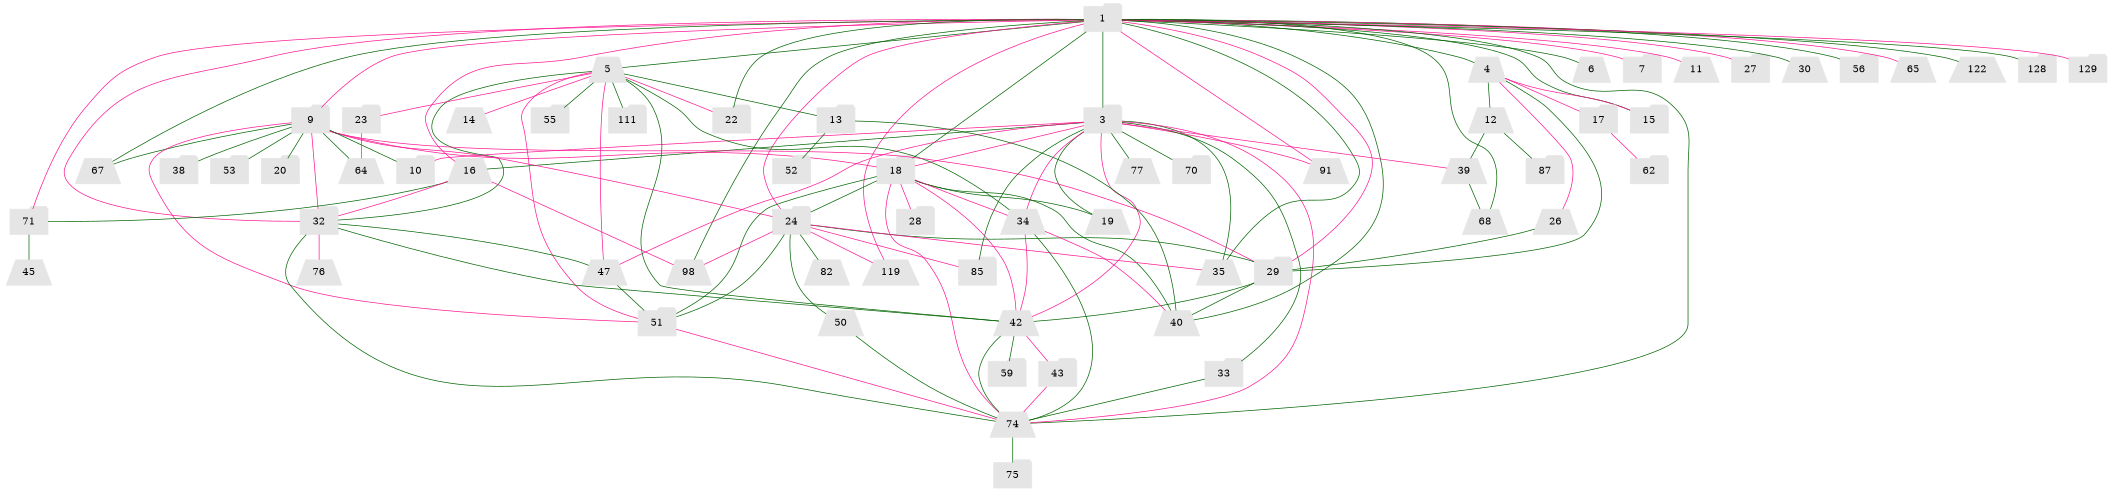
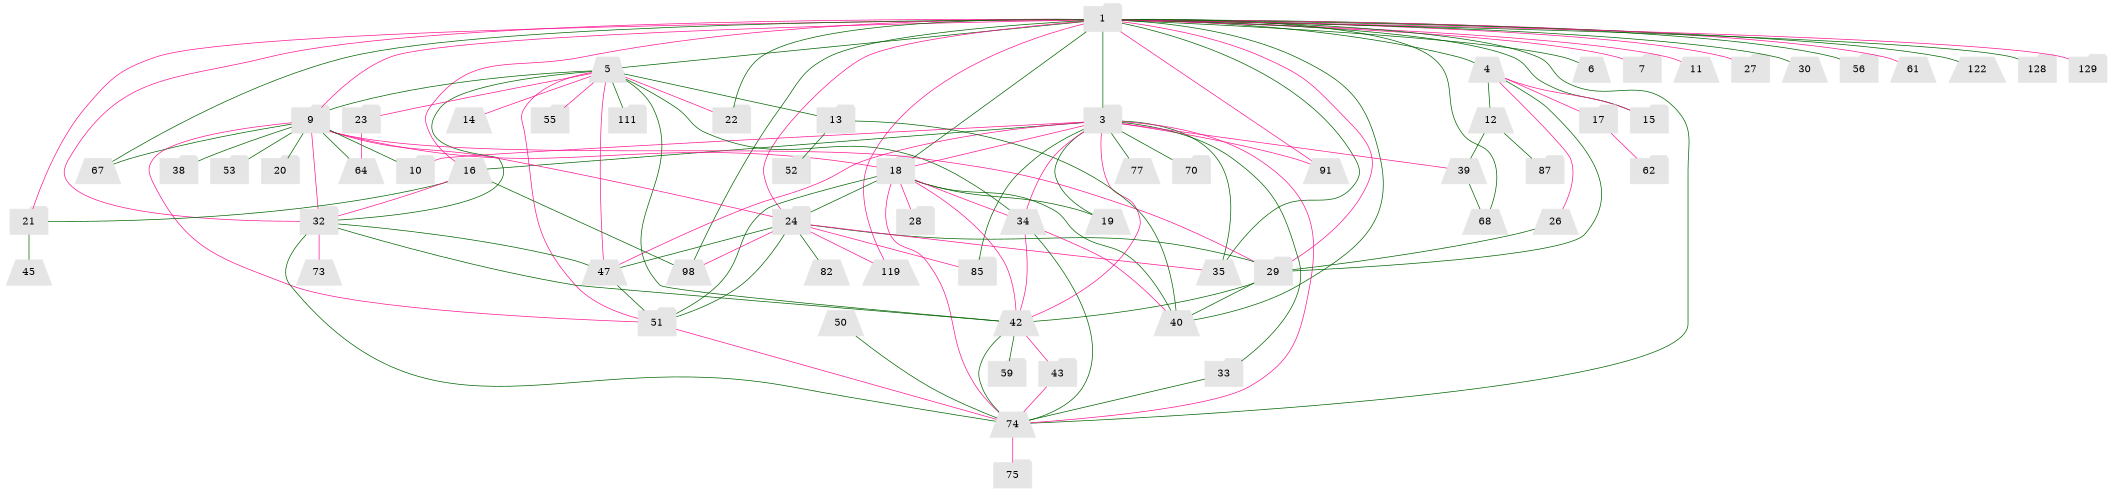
node "65": label "65" -> "61"
edge "5" -- "9": added
edge "5" -- "55": color darkgreen -> deeppink
node "71": label "71" -> "21"
edge "16" -- "98": color deeppink -> darkgreen
node "76": label "76" -> "73"
edge "24" -- "50": now "24" -- "47"
edge "74" -- "75": color darkgreen -> deeppink
